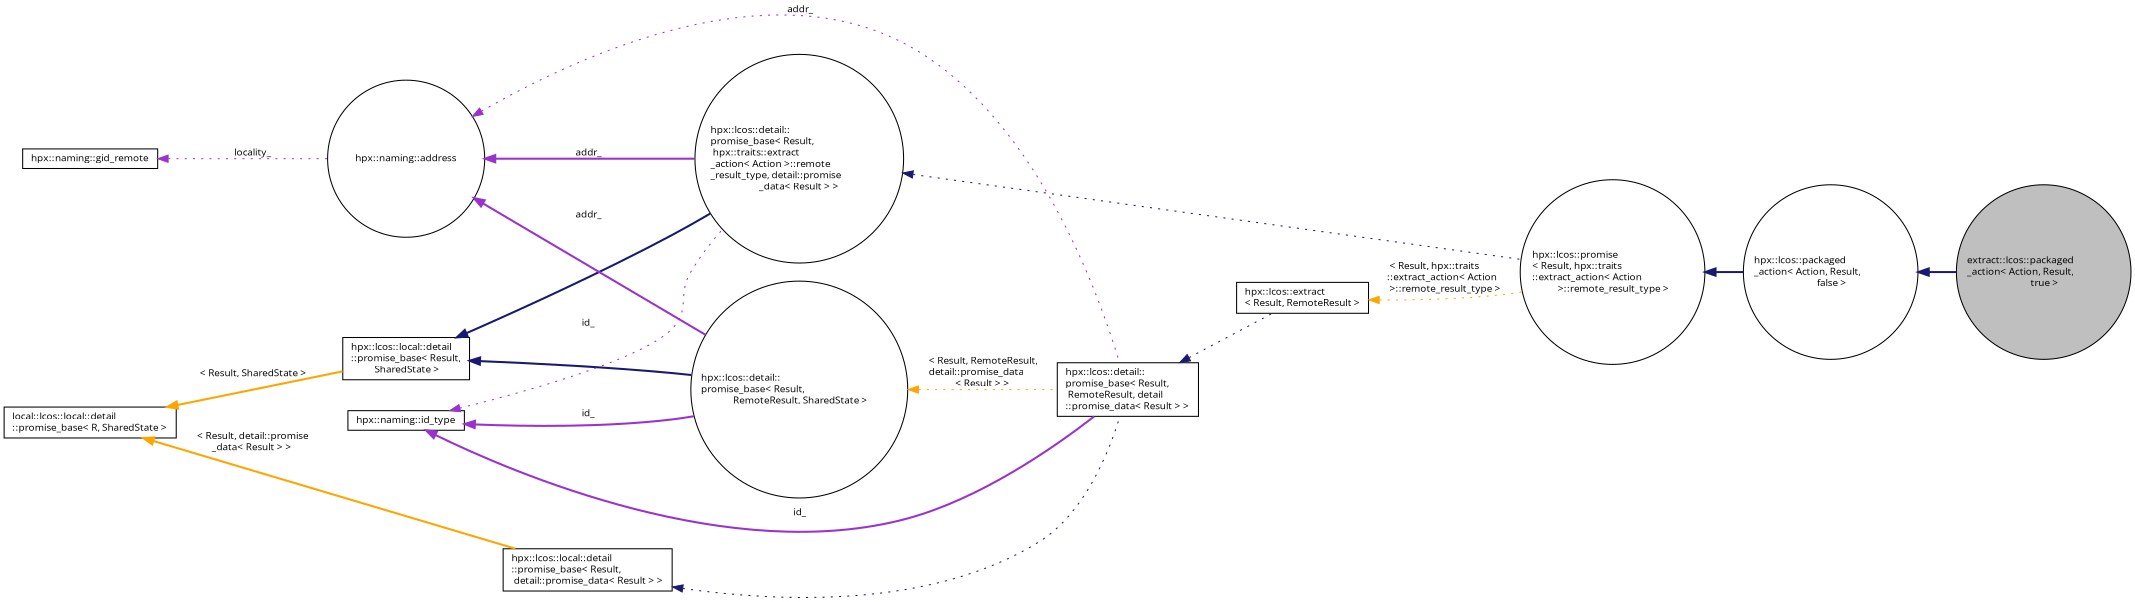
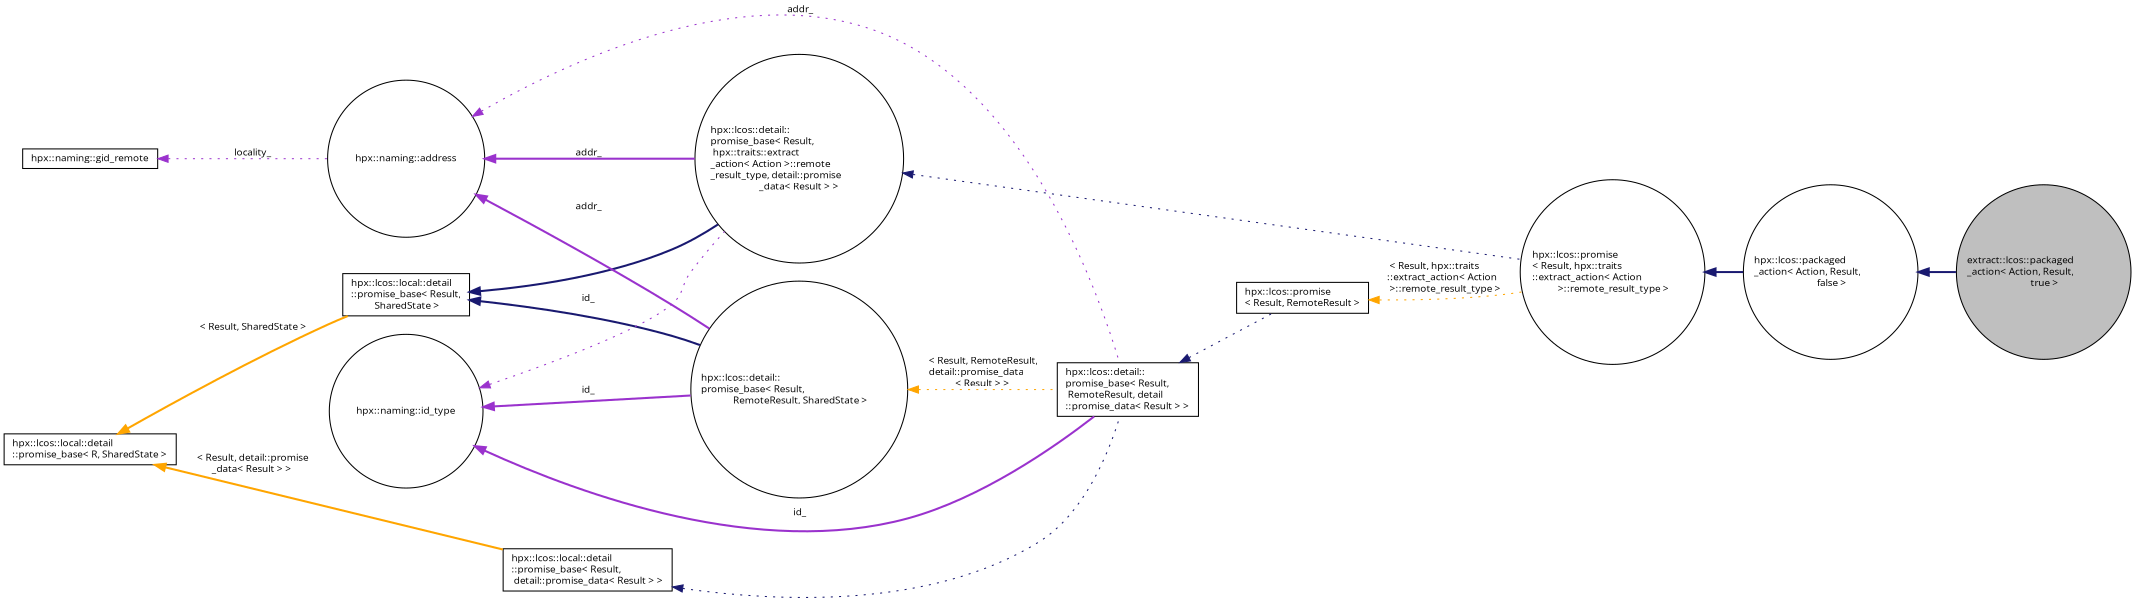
node "hpx::lcos::extract < Result, RemoteResult >": label "hpx::lcos::extract < Result, RemoteResult >" -> "hpx::lcos::promise < Result, RemoteResult >"
node "hpx::naming::id_type": shape box -> circle
node "local::lcos::local::detail ::promise_base< R, SharedState >": label "local::lcos::local::detail ::promise_base< R, SharedState >" -> "hpx::lcos::local::detail ::promise_base< R, SharedState >"
